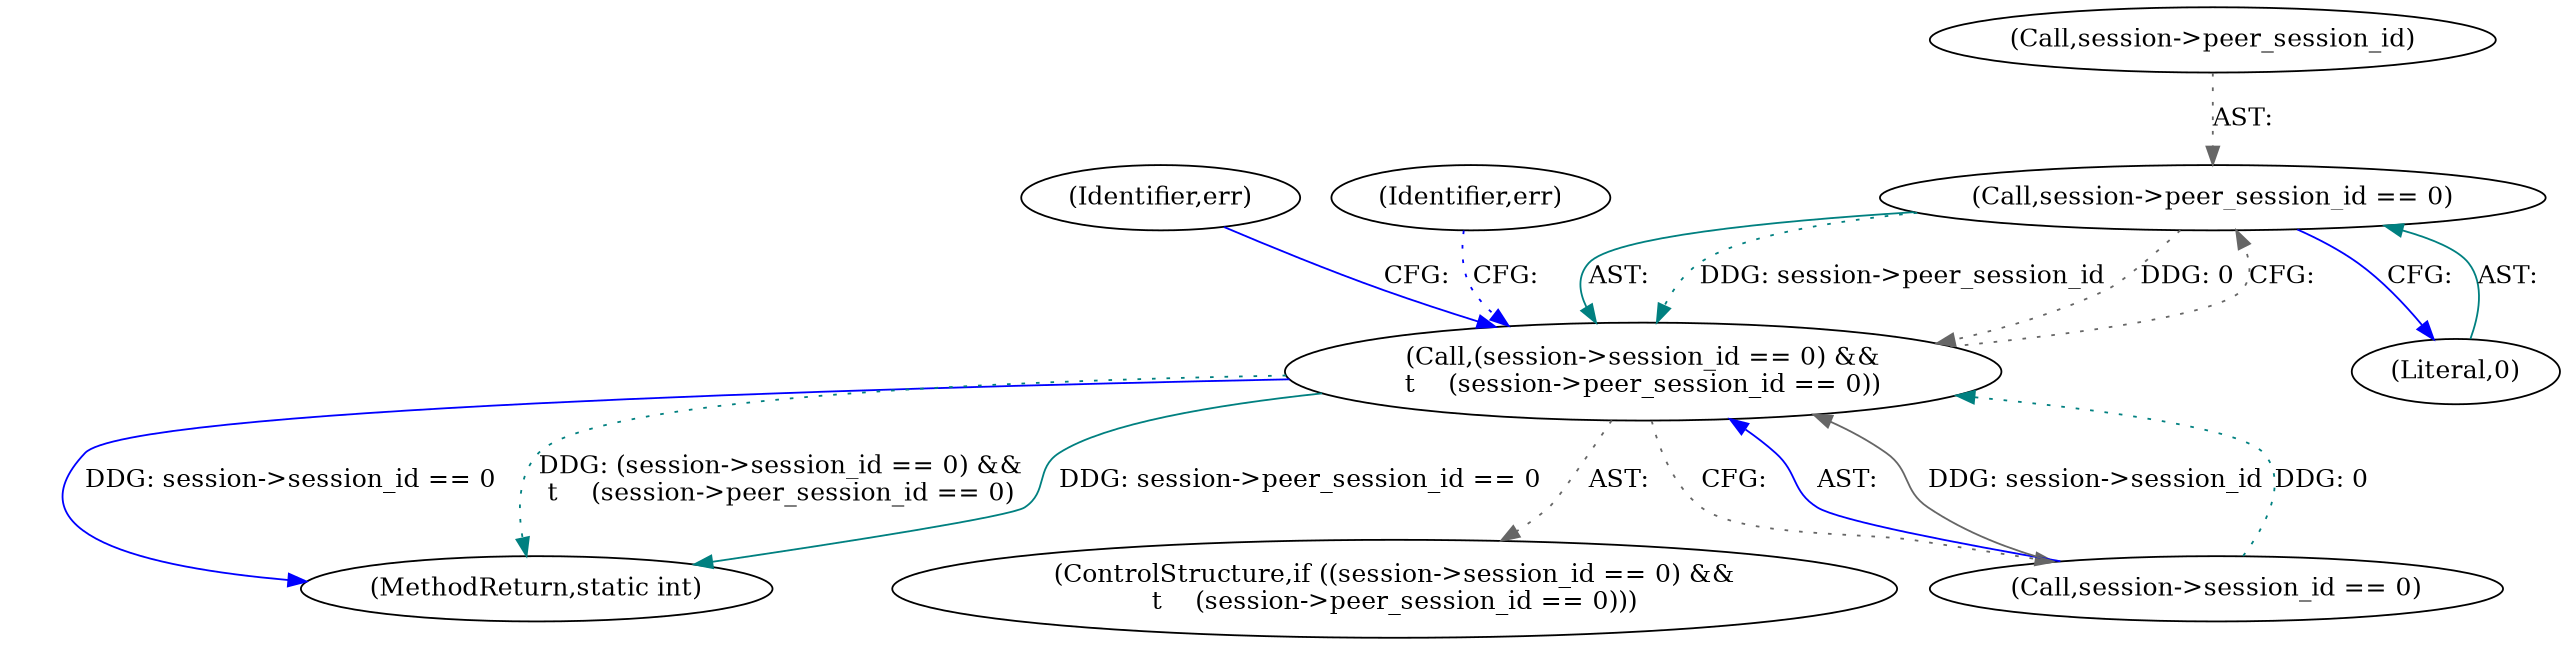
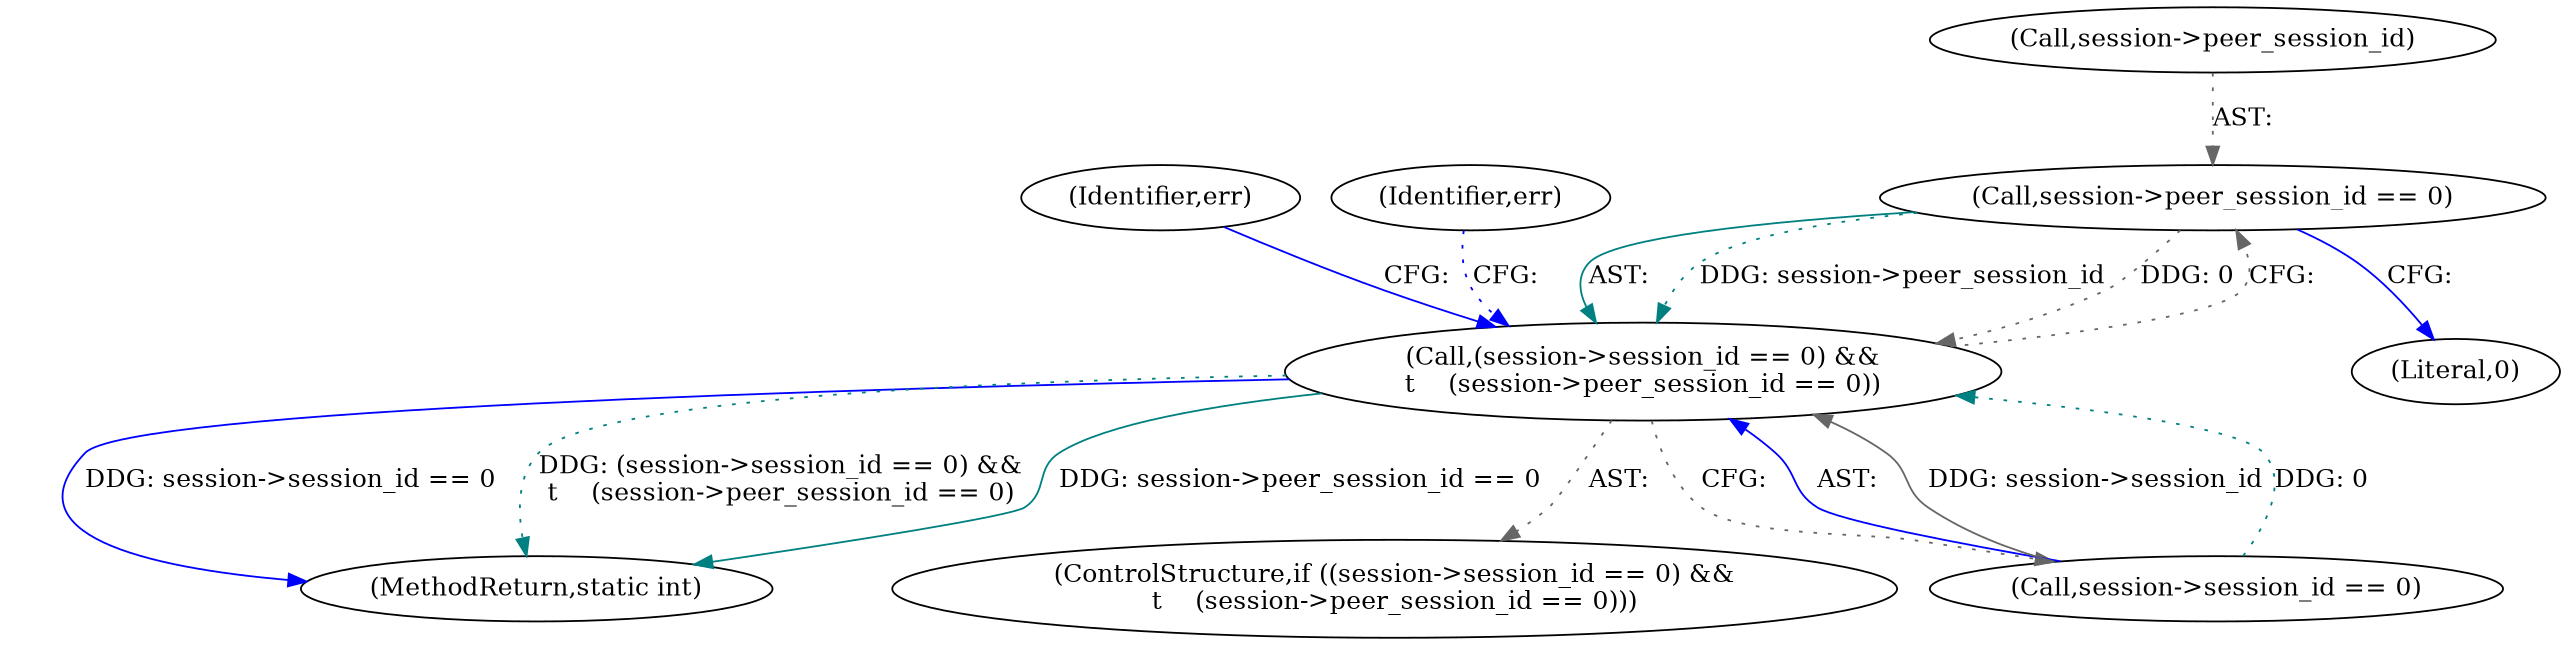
edge "(Literal,0)" -> "(Call,session->peer_session_id == 0)": removed, label "AST:"
